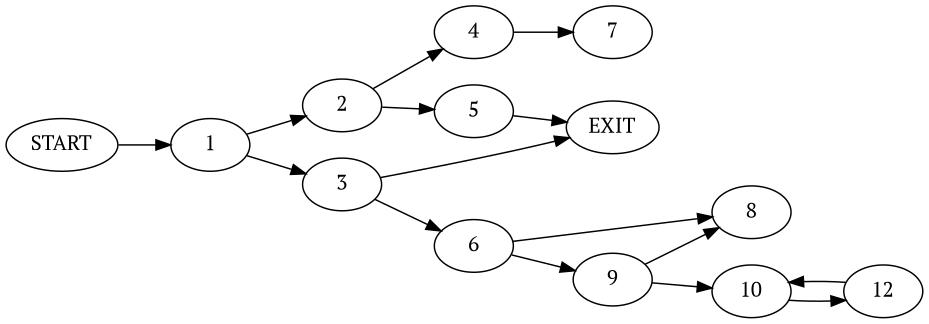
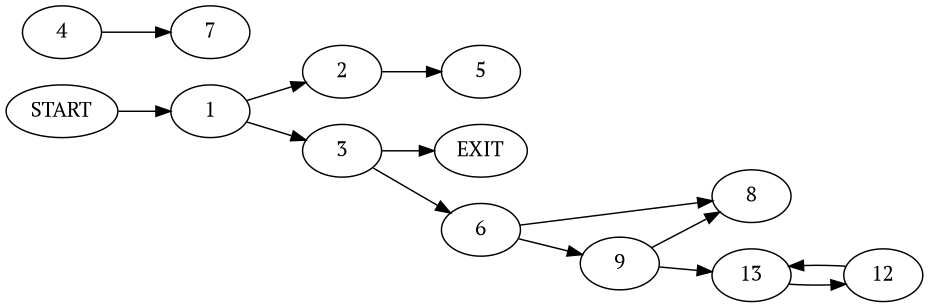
edge "2" -> "4": removed
edge "5" -> "EXIT": removed
node "10": label "10" -> "13"
